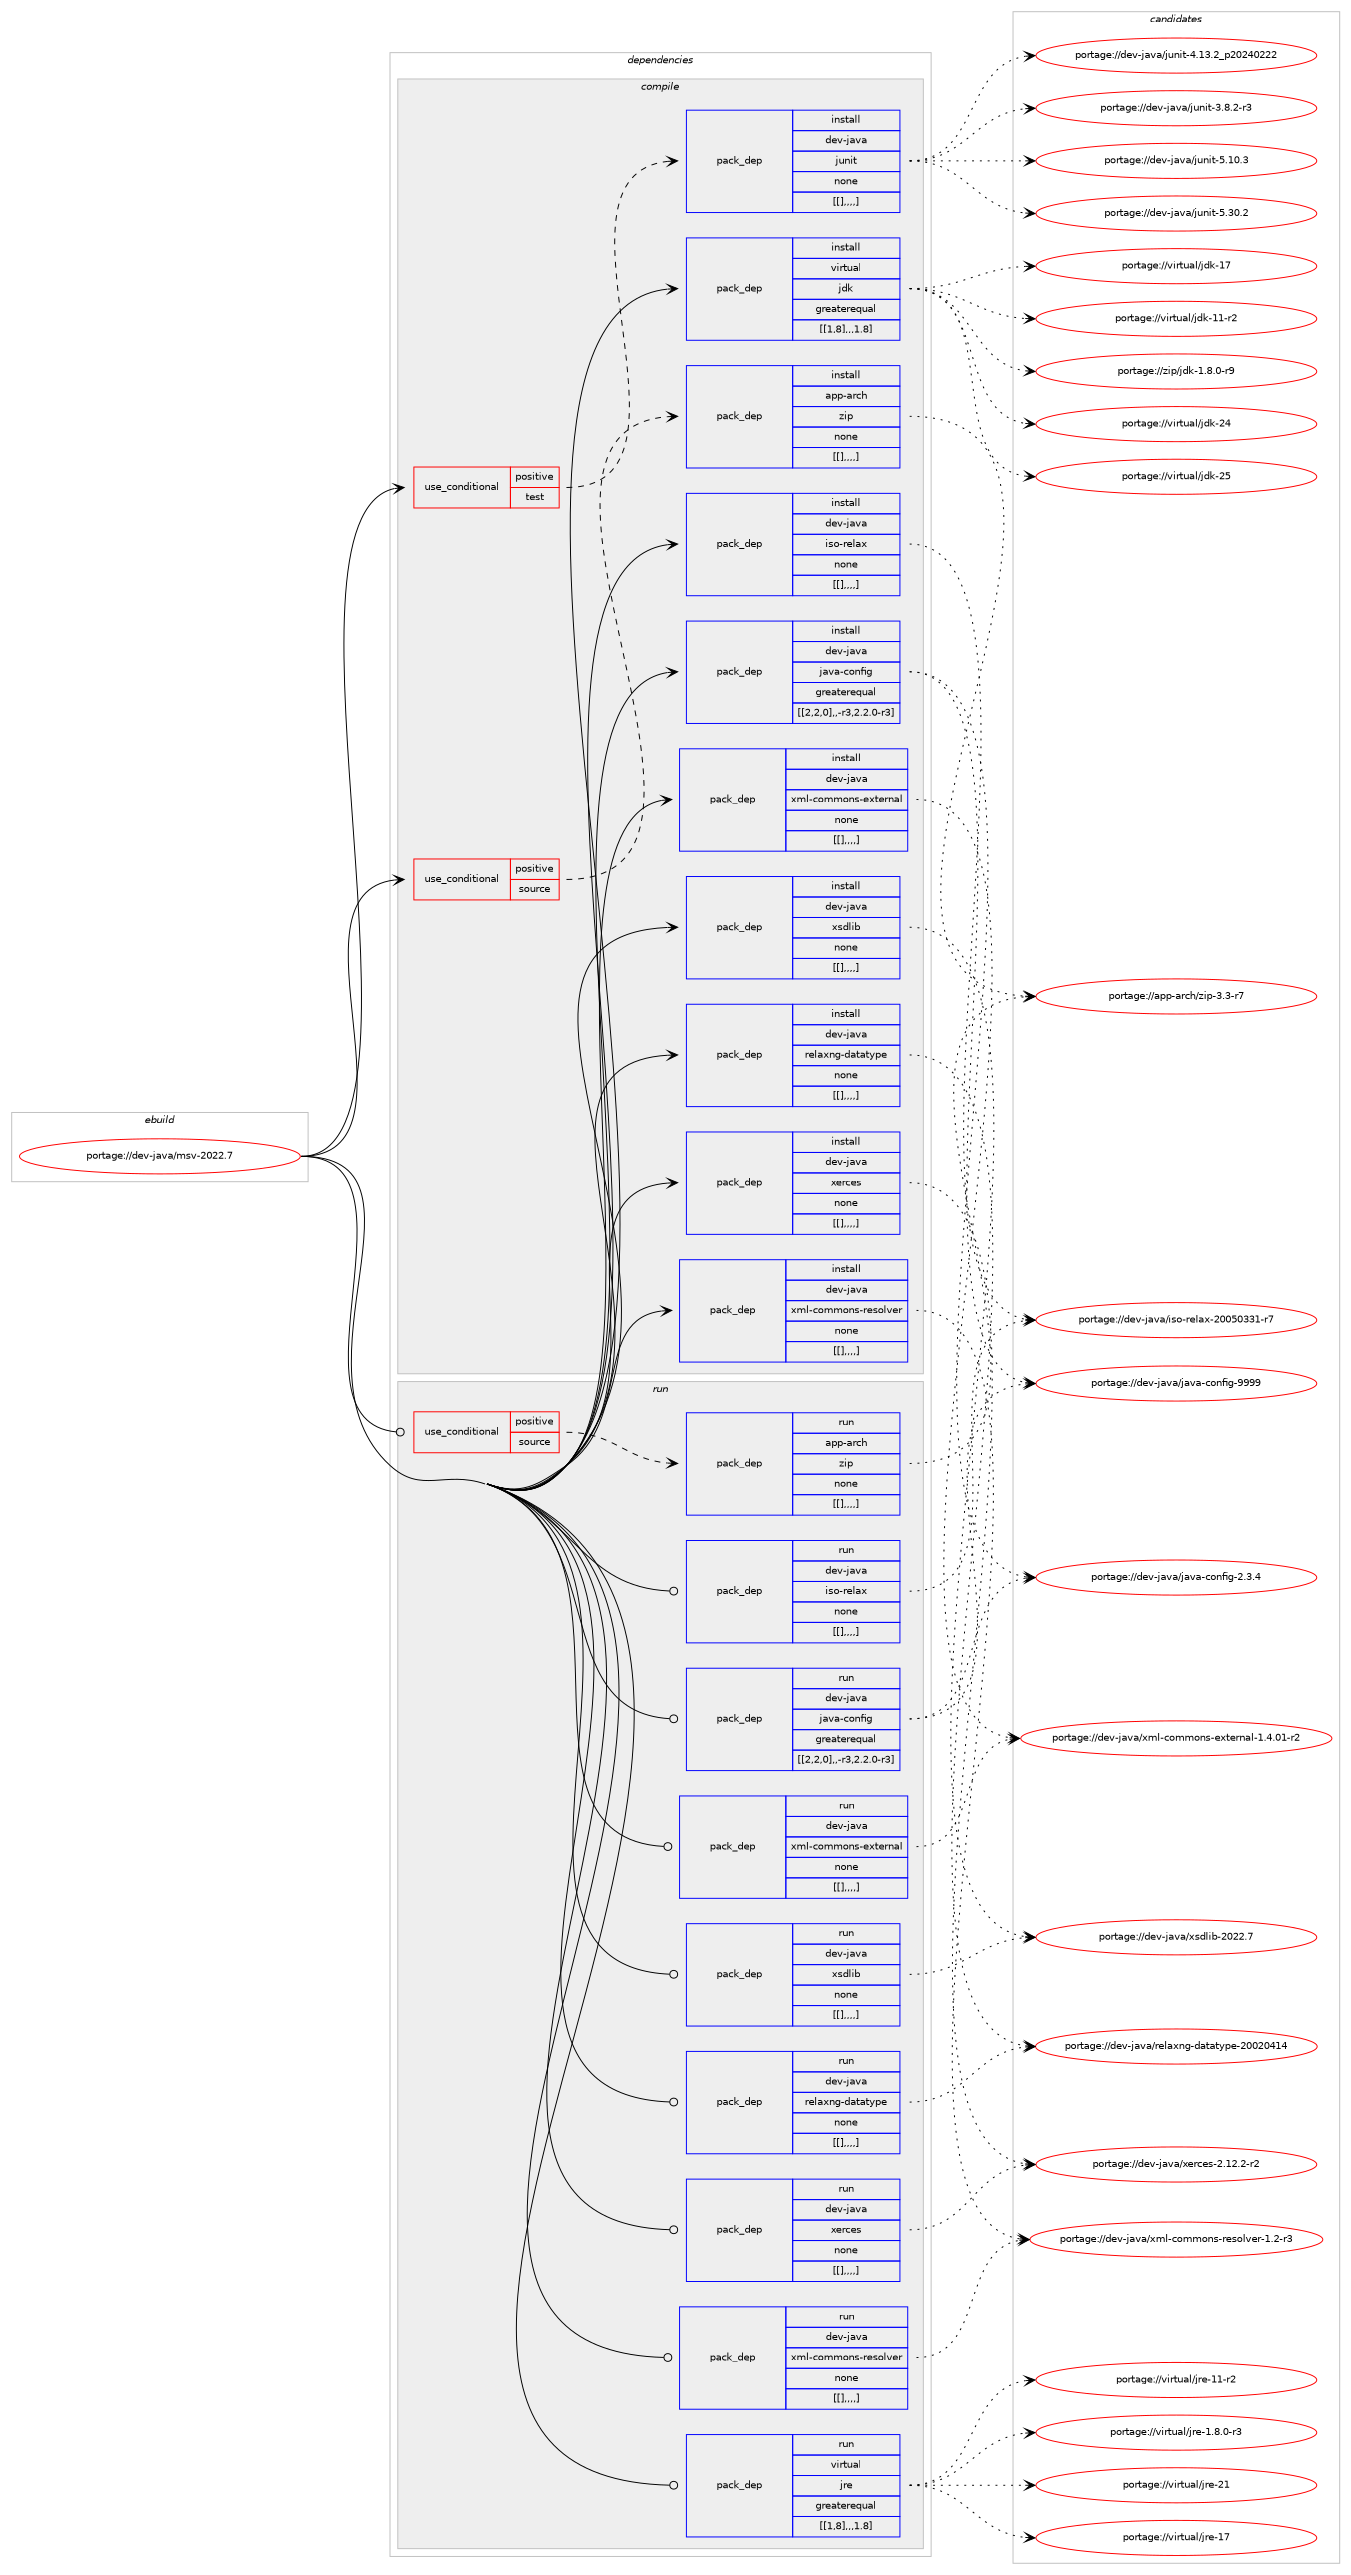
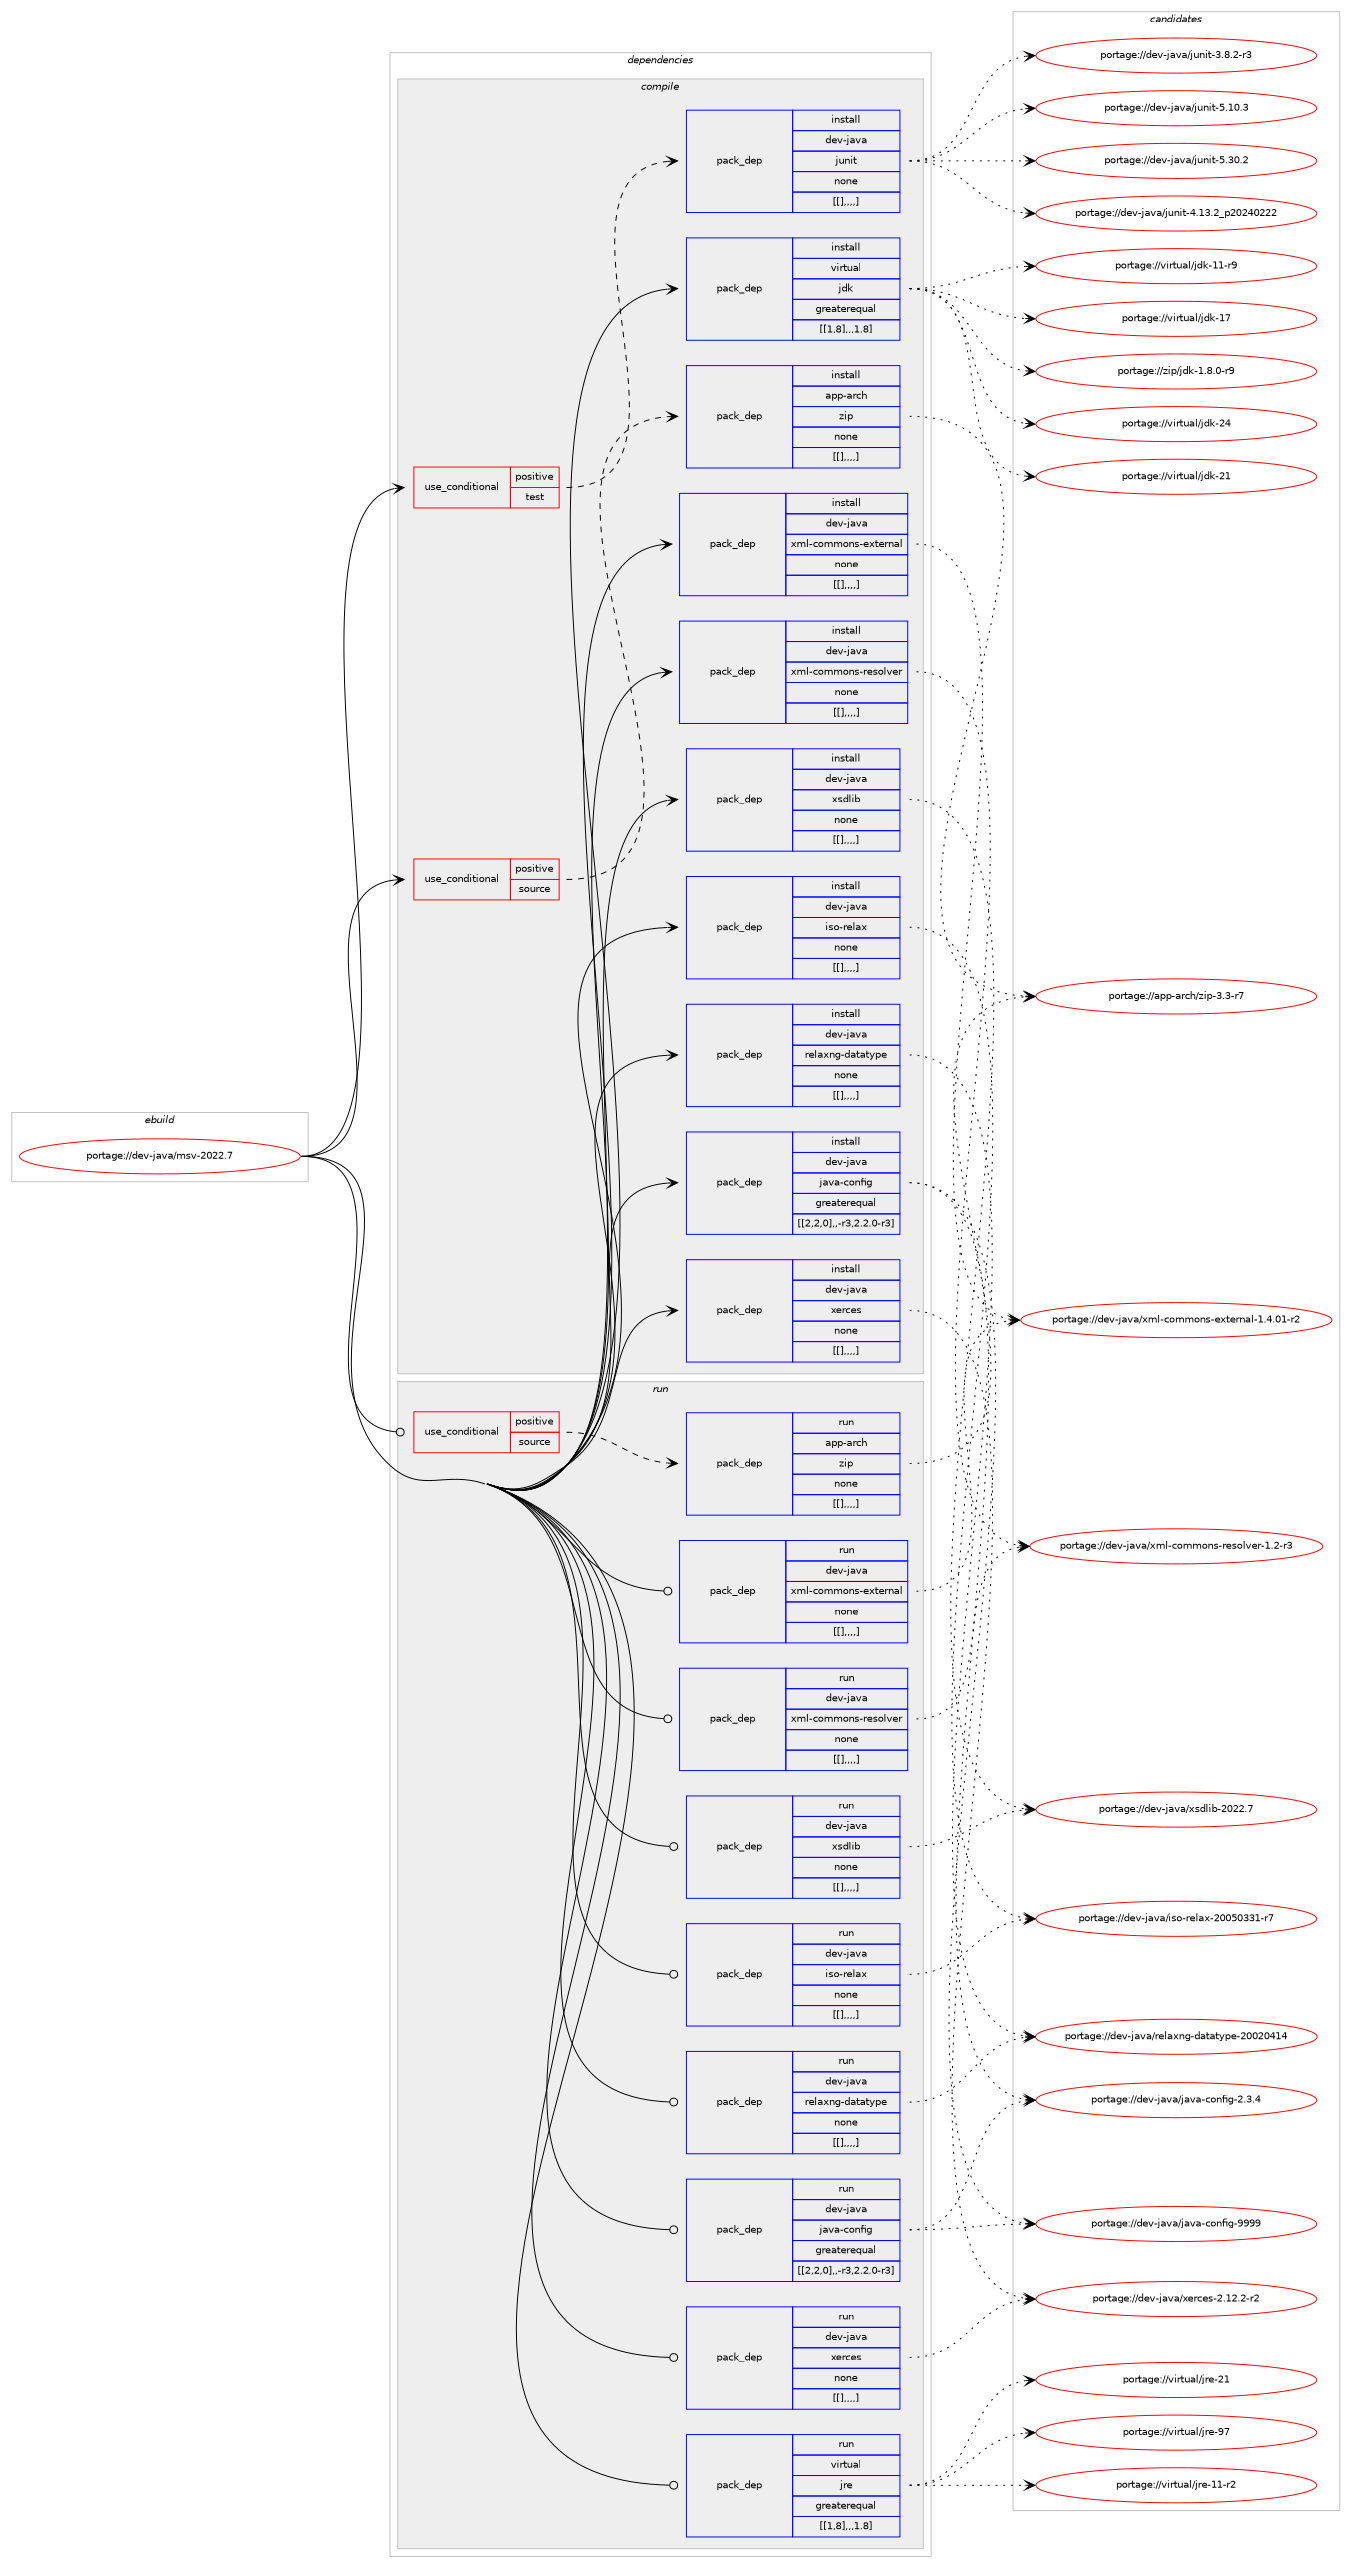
node "portage://virtual/jdk-11-r2": label "portage://virtual/jdk-11-r2" -> "portage://virtual/jdk-11-r9"
node "portage://virtual/jdk-25": label "portage://virtual/jdk-25" -> "portage://virtual/jdk-21"
node "portage://virtual/jre-1.8.0-r3": removed
node "portage://virtual/jre-17": label "portage://virtual/jre-17" -> "portage://virtual/jre-97"
